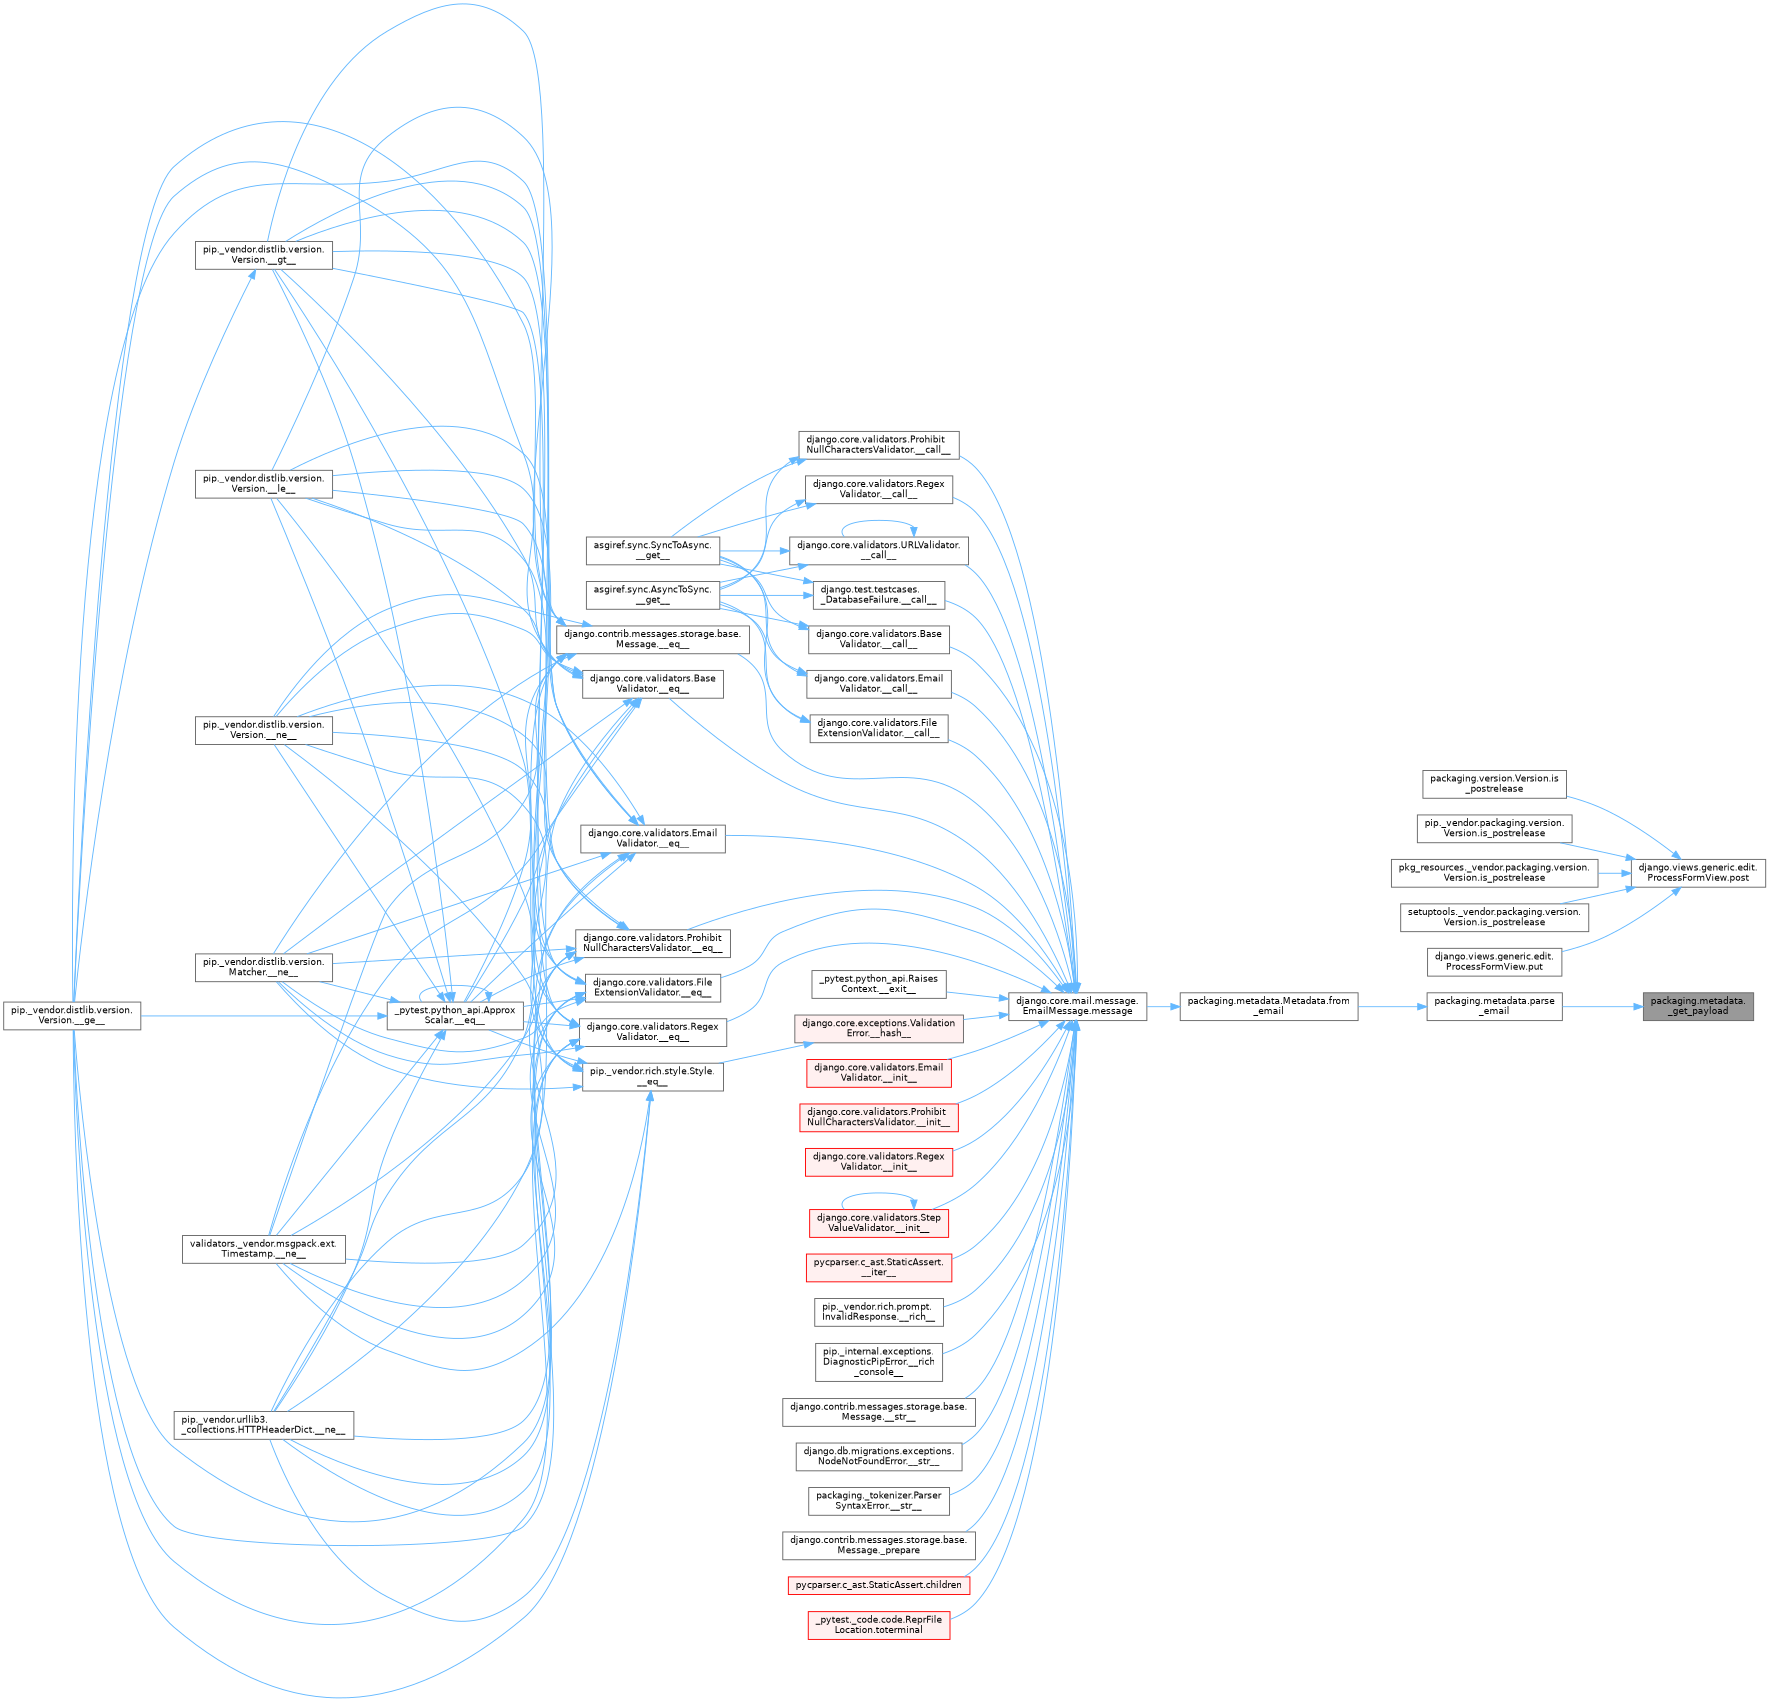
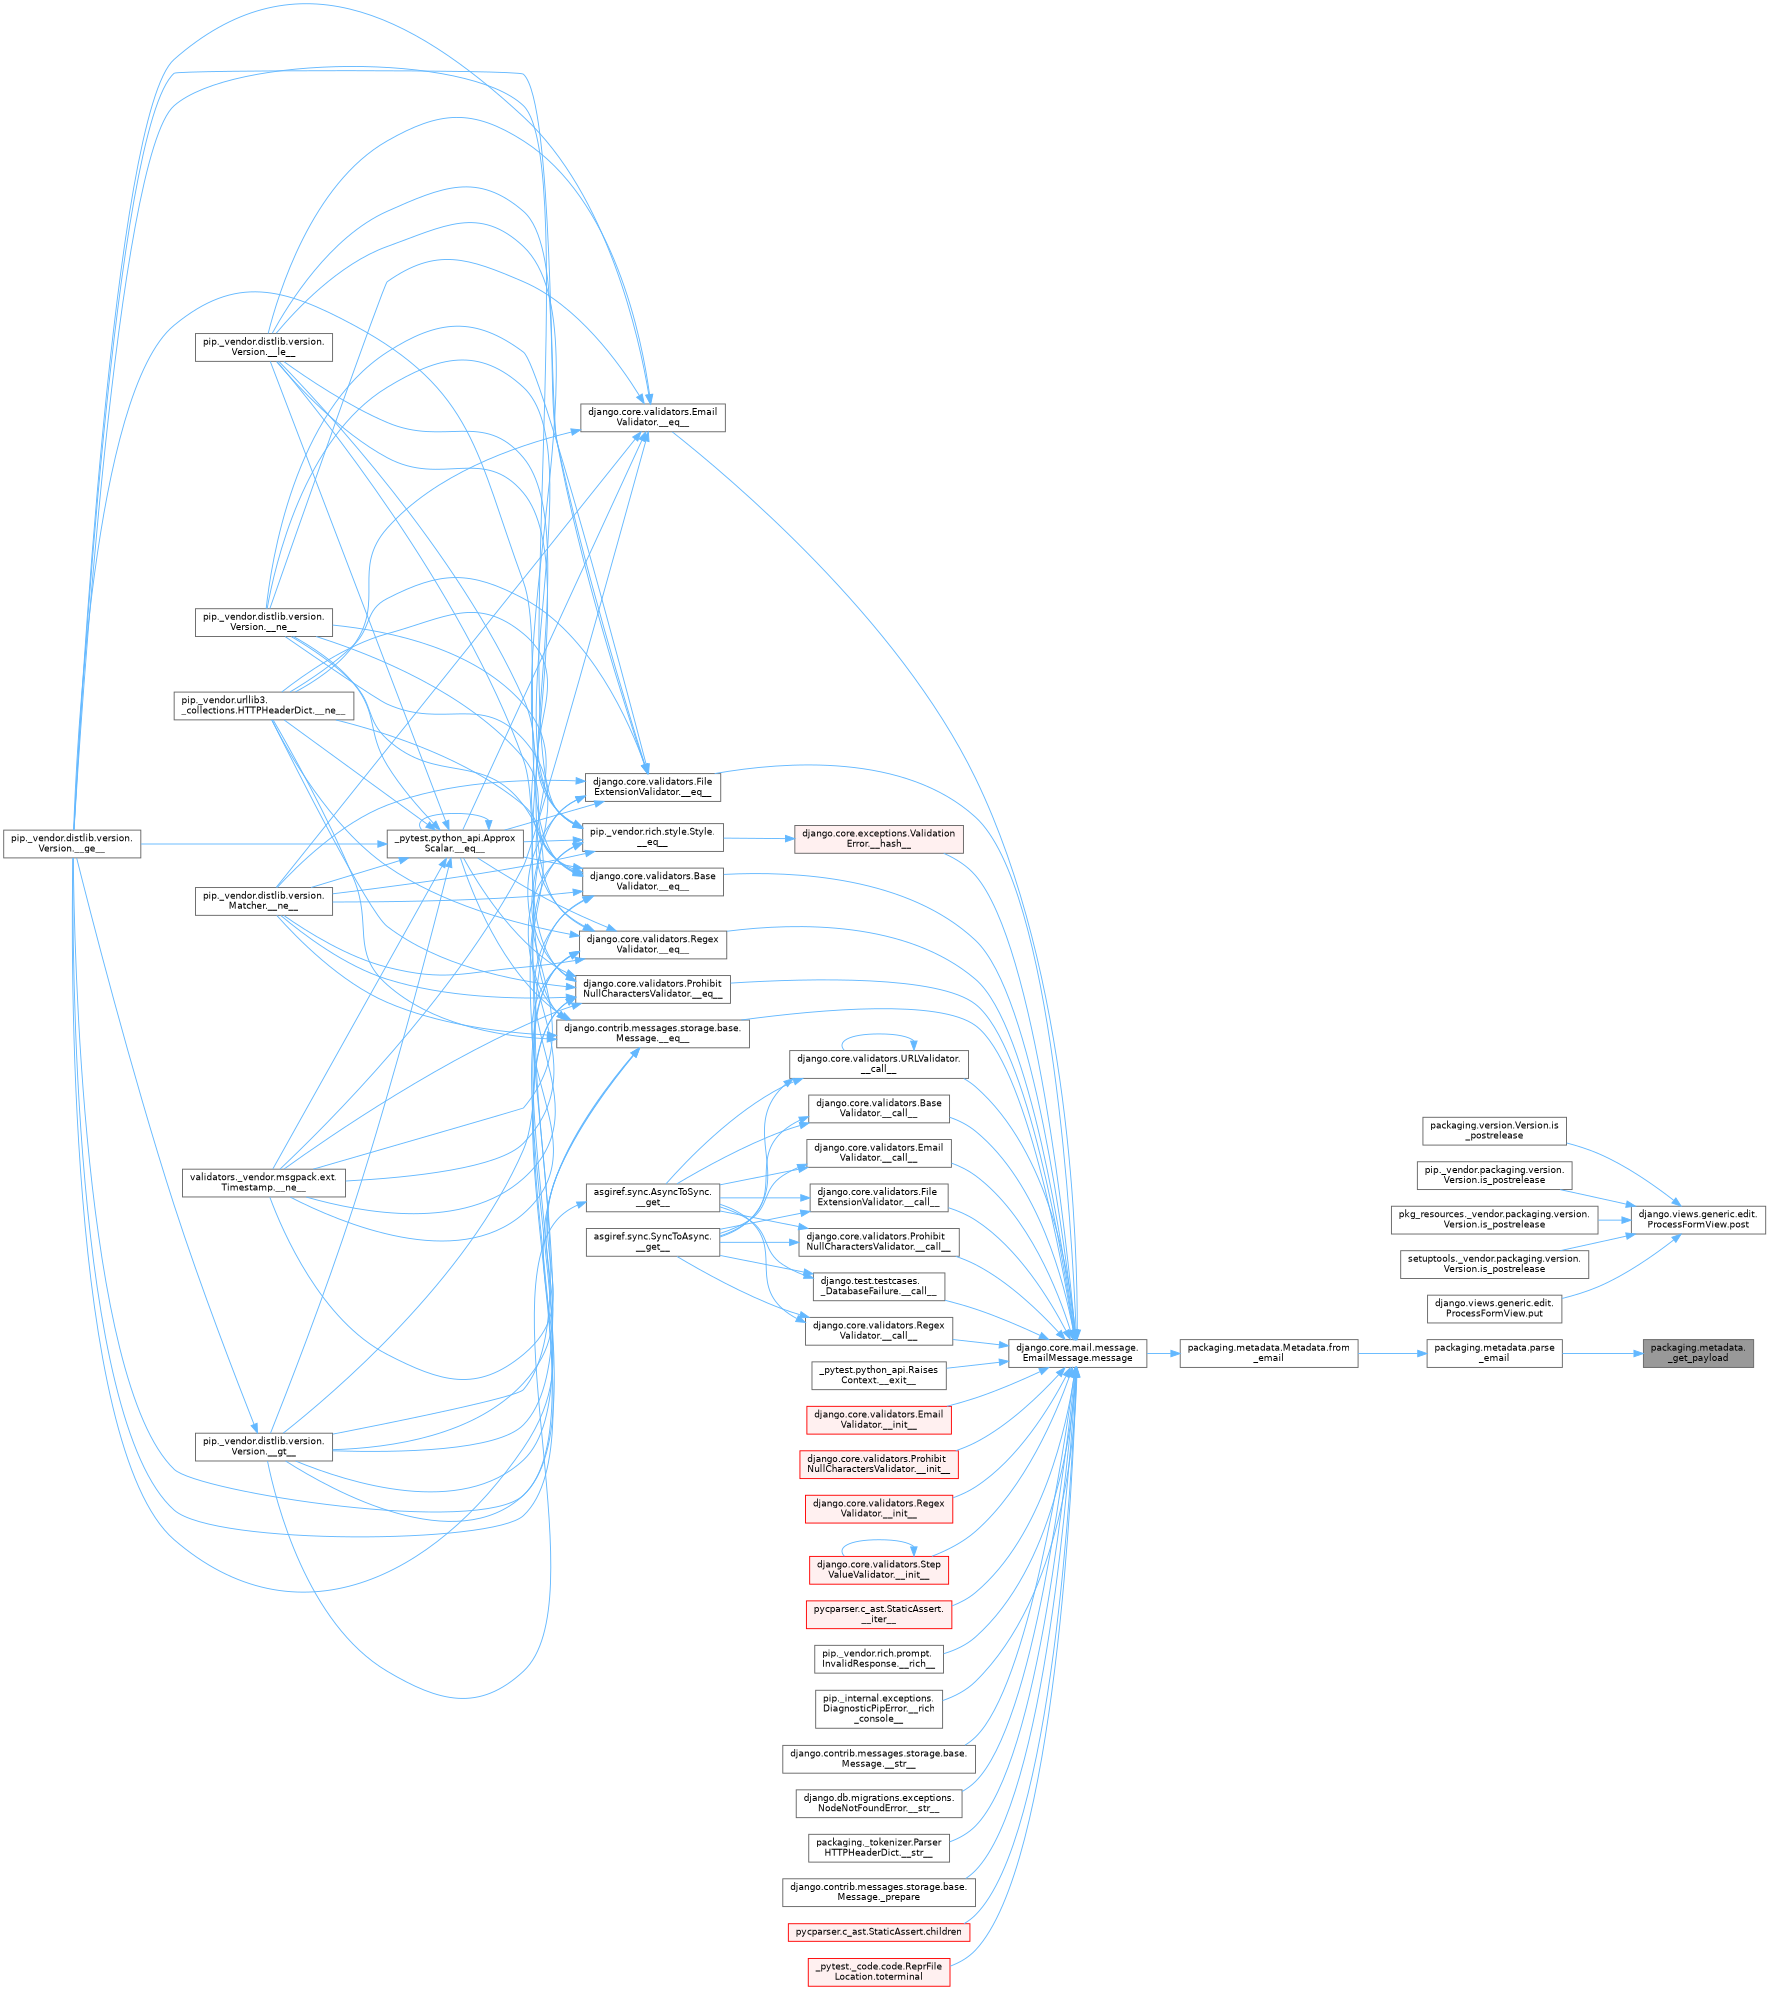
edge "pip._vendor.distlib.version. Version.__gt__" -> "django.core.validators.Email Validator.__eq__": now "pip._vendor.distlib.version. Version.__gt__" -> "asgiref.sync.AsyncToSync. __get__"
node "packaging._tokenizer.Parser SyntaxError.__str__": label "packaging._tokenizer.Parser SyntaxError.__str__" -> "packaging._tokenizer.Parser HTTPHeaderDict.__str__"
